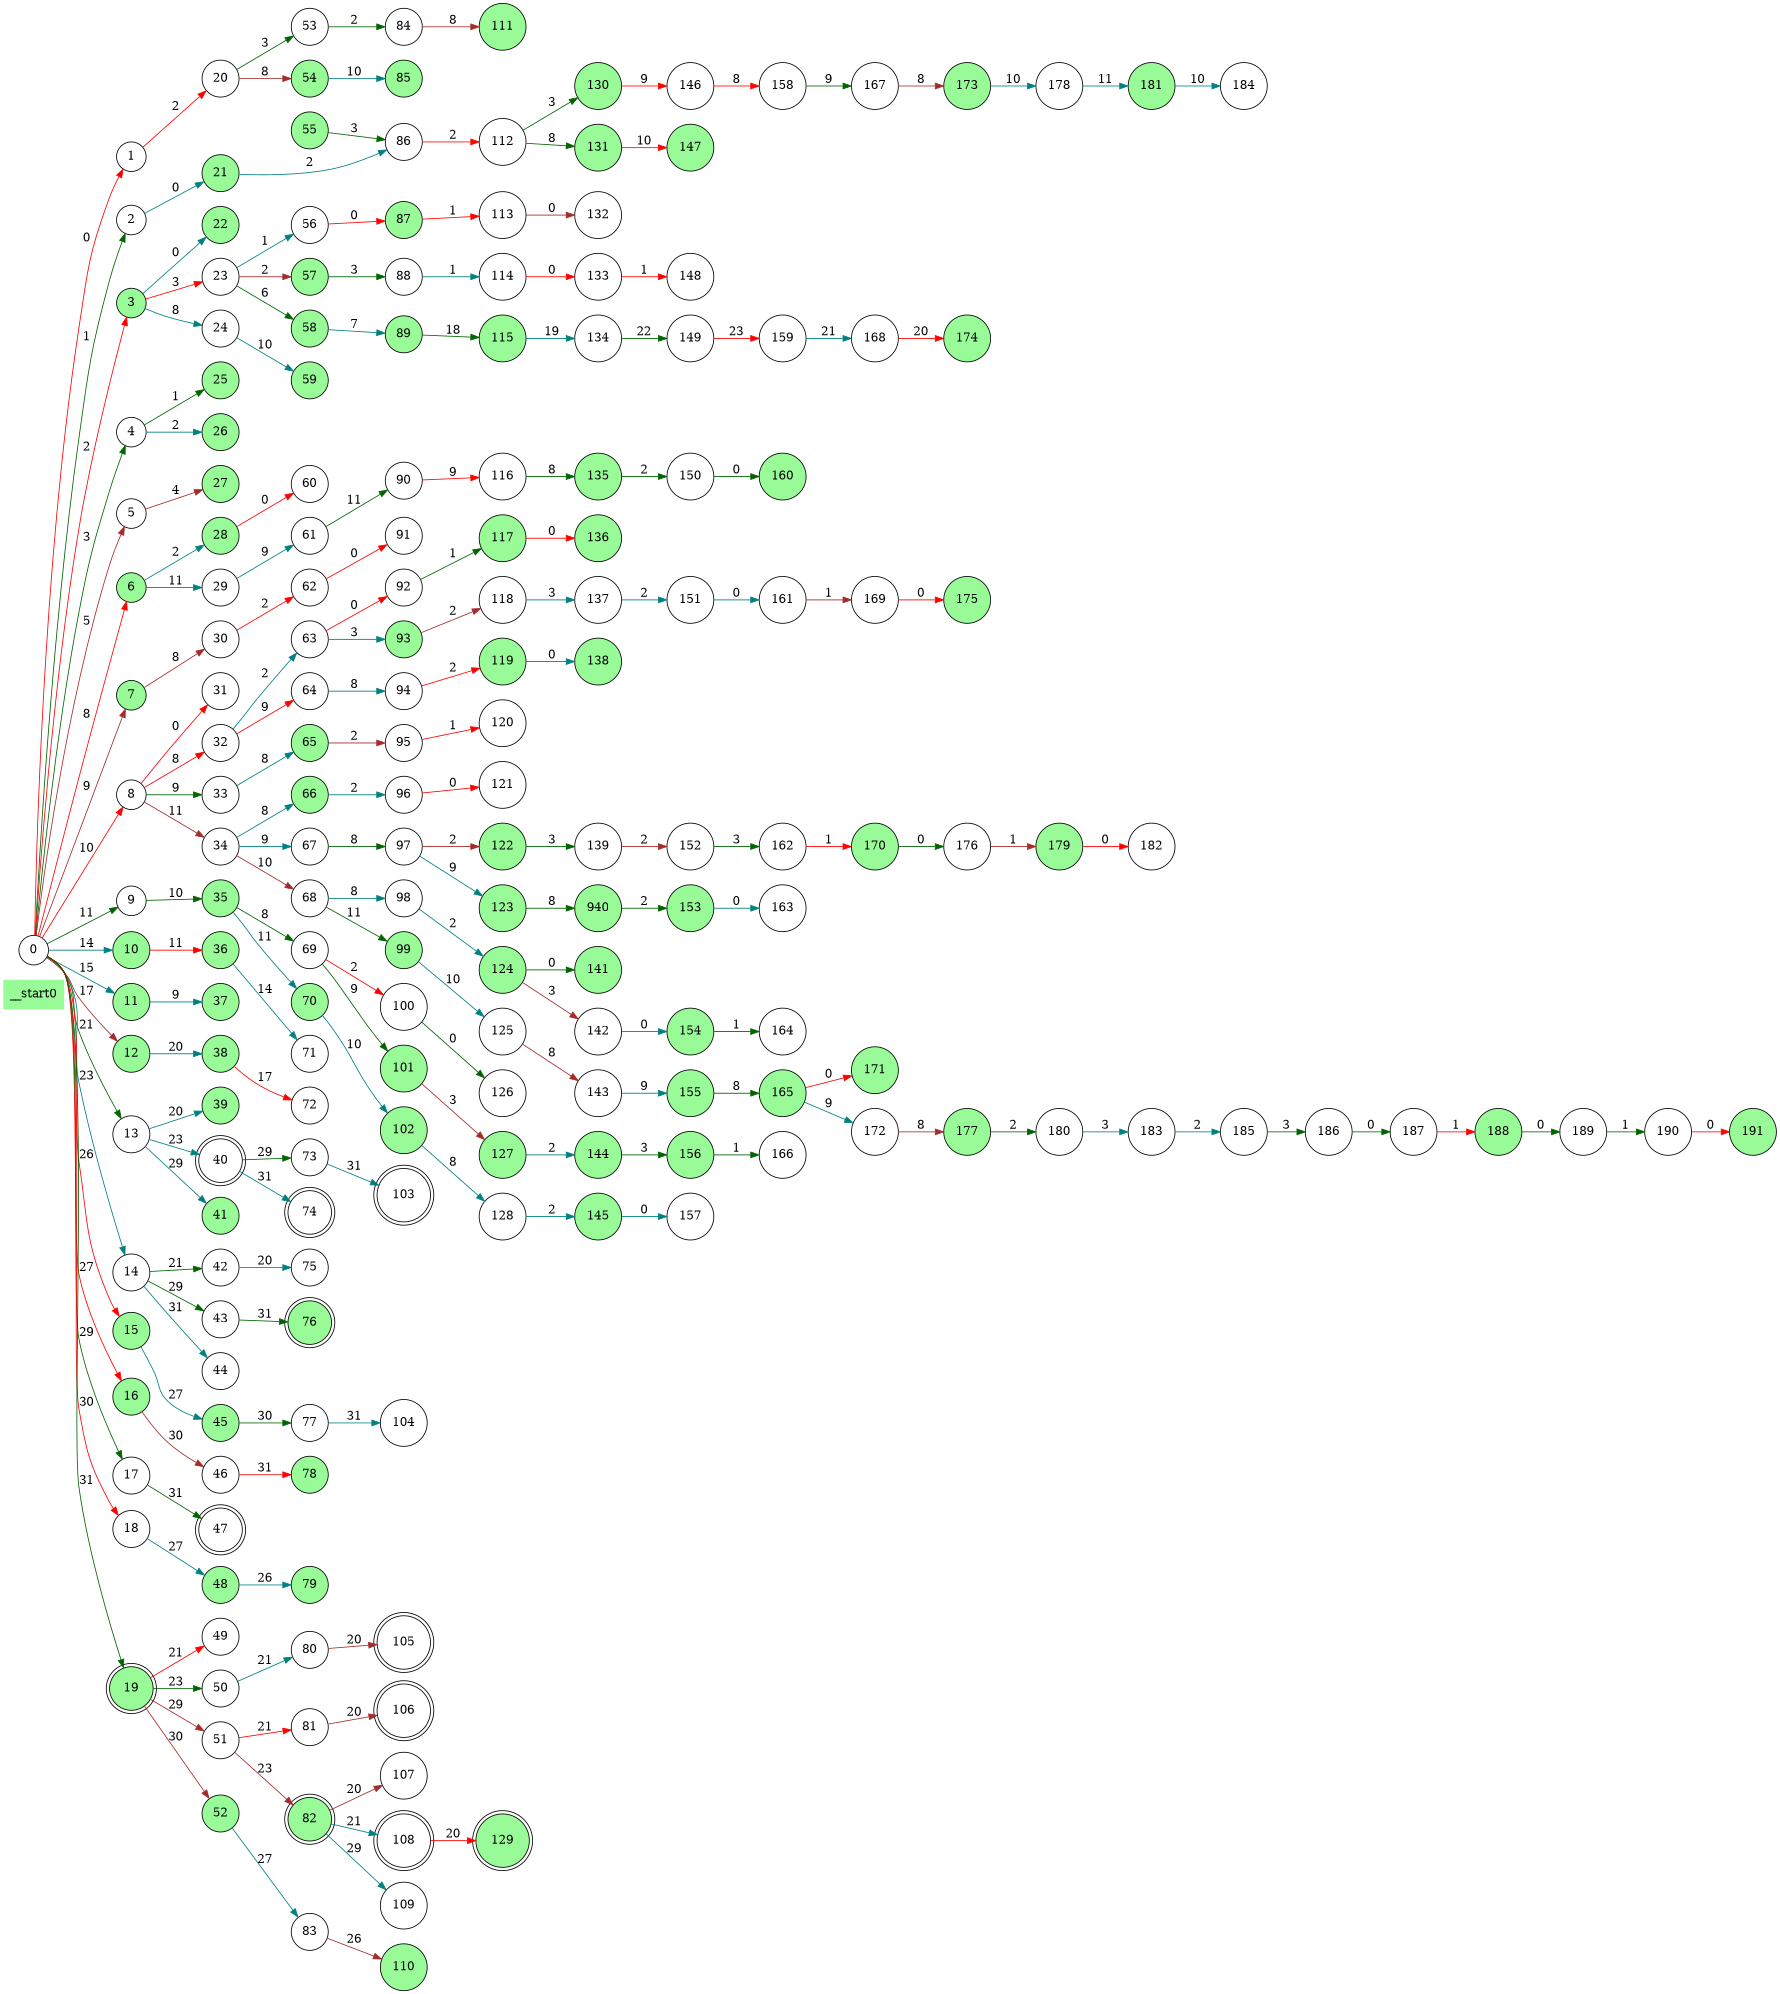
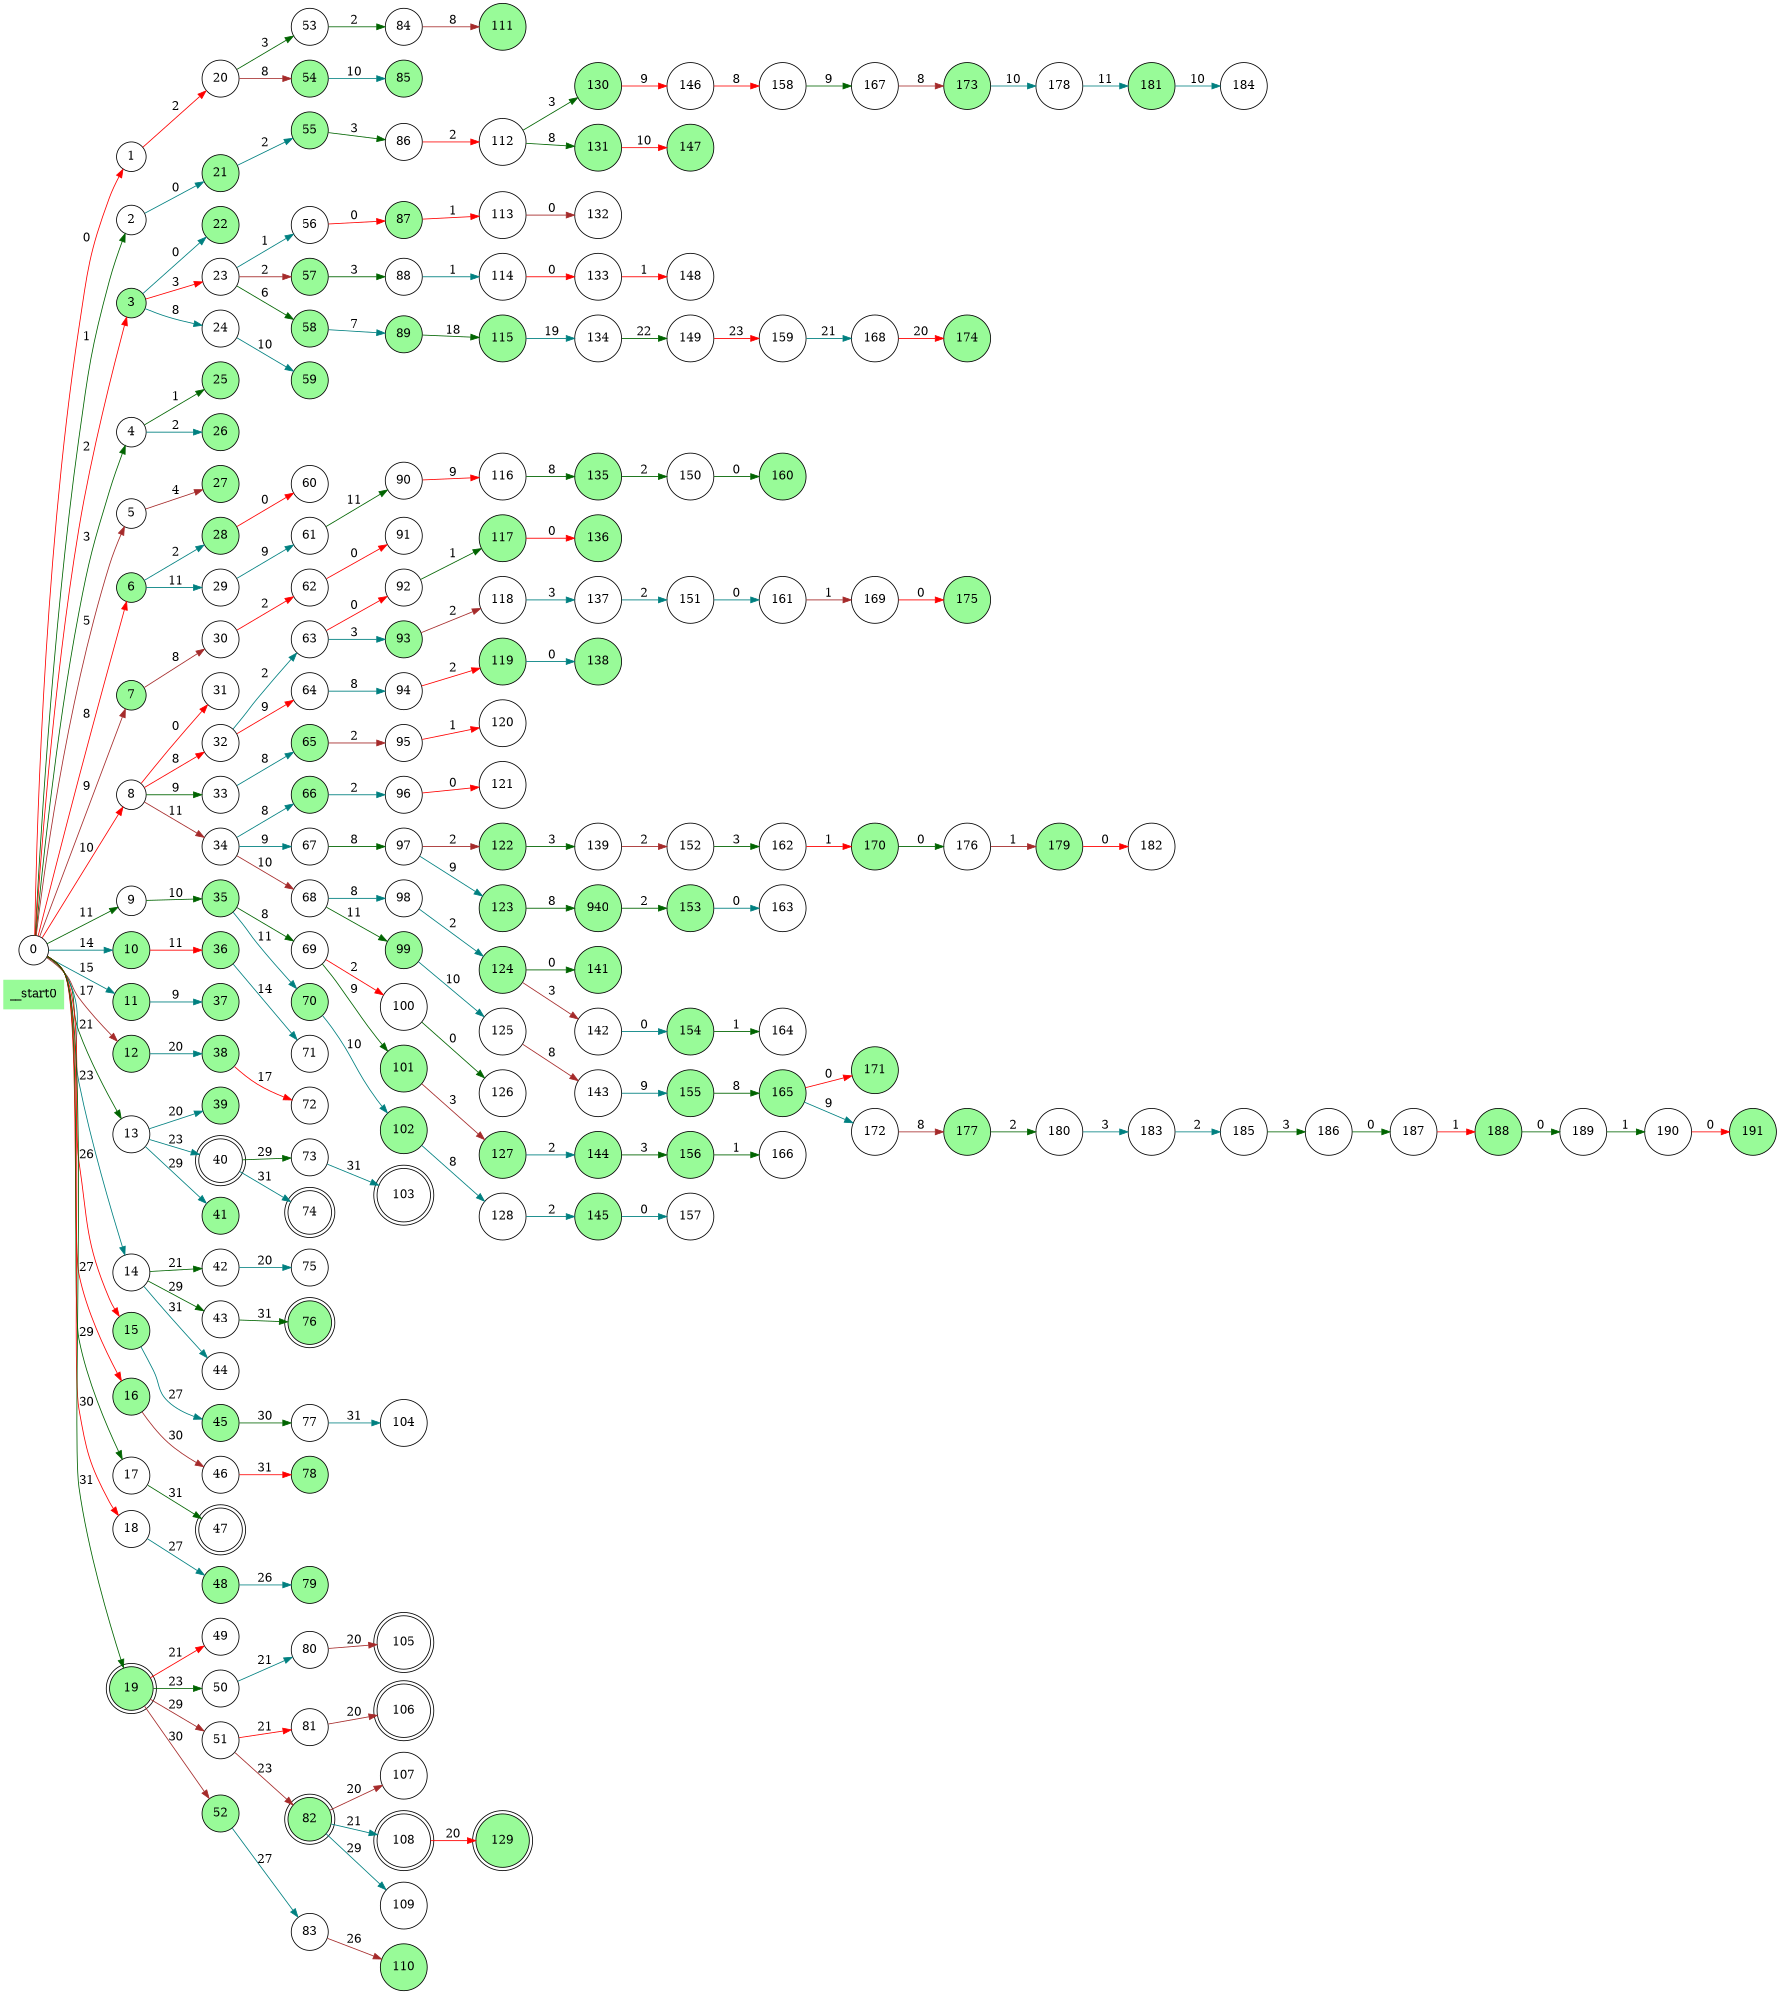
edge "21" -> "86": now "21" -> "55"
